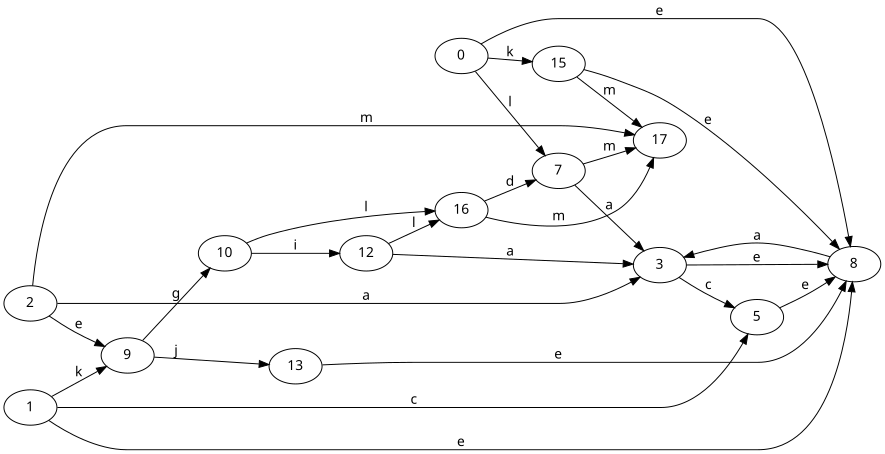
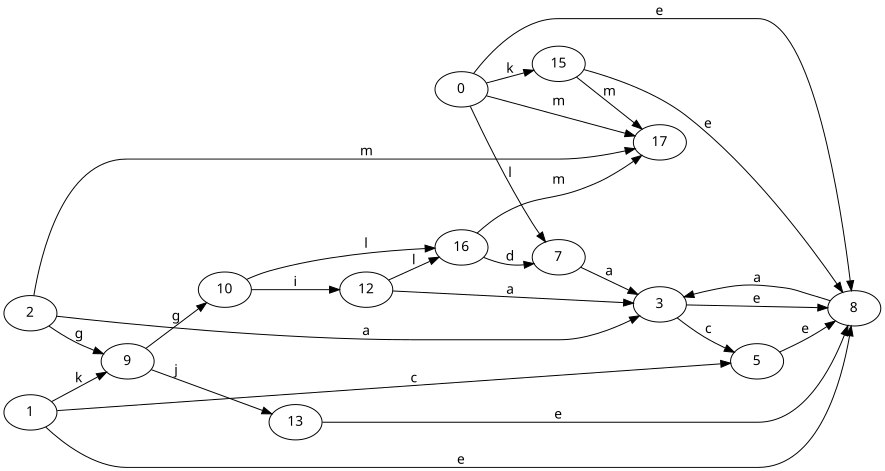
edge "7" -> "17": now "0" -> "17"
edge "2" -> "9": label "e" -> "g"
